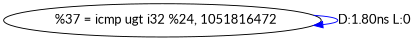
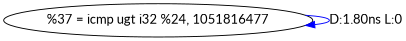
node "%37 = icmp ugt i32 %24, 1051816472": label "%37 = icmp ugt i32 %24, 1051816472" -> "%37 = icmp ugt i32 %24, 1051816477"
